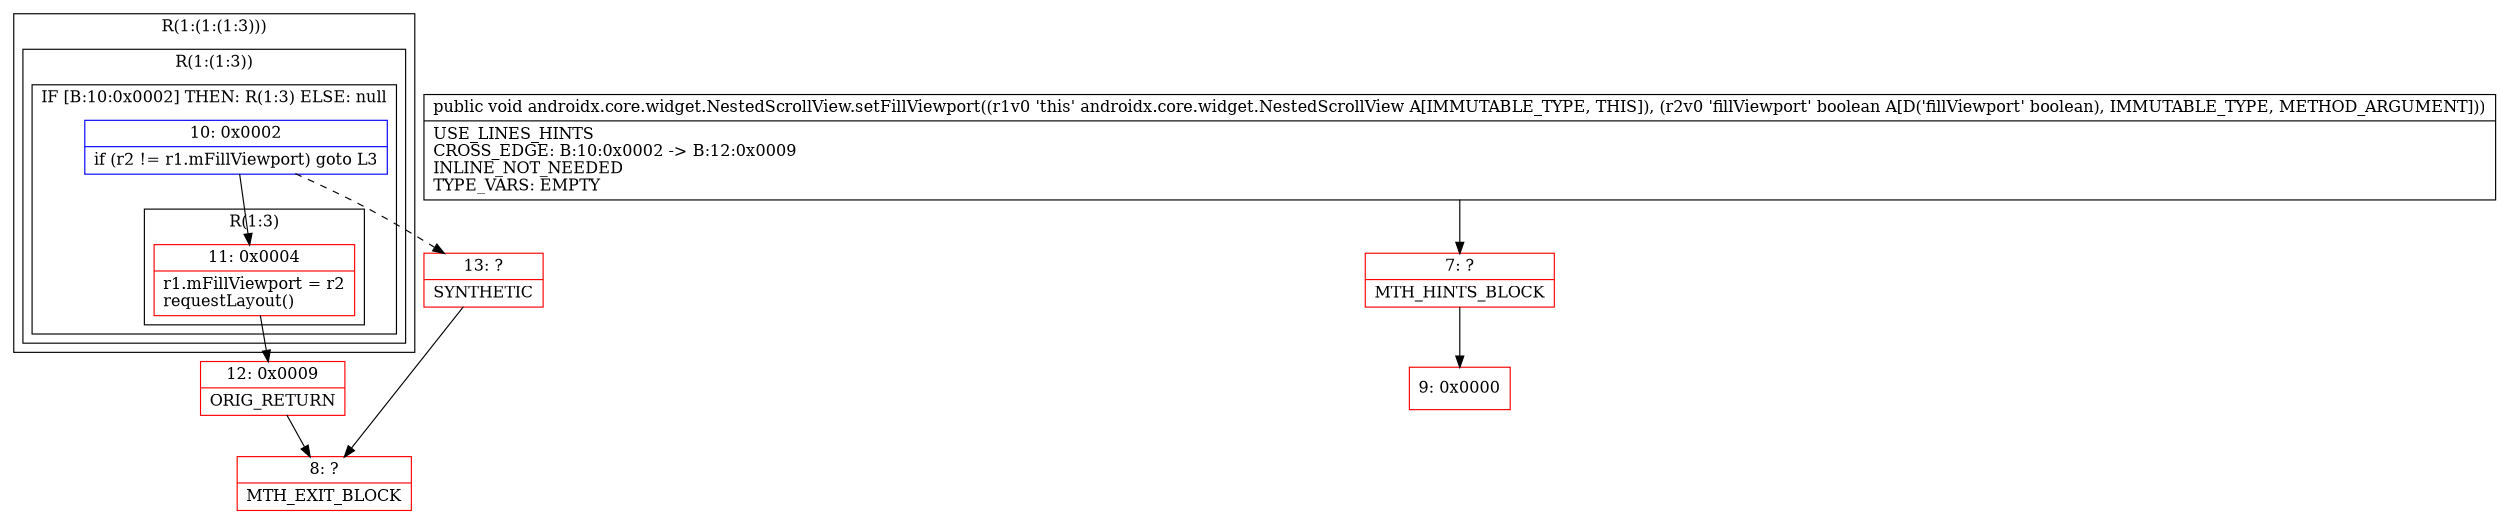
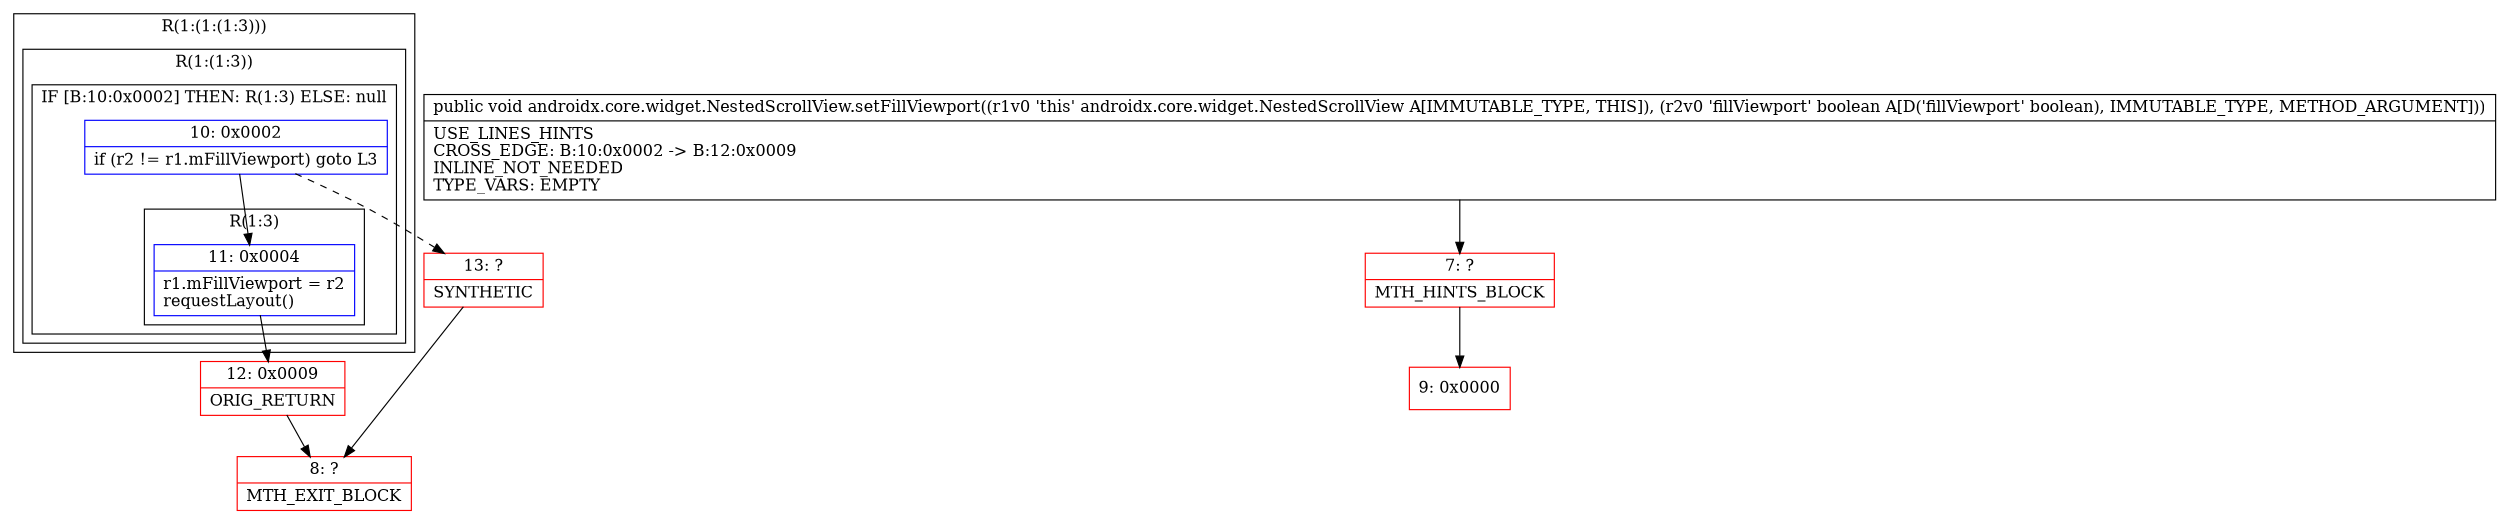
node "11: 0x0004": color red -> blue
